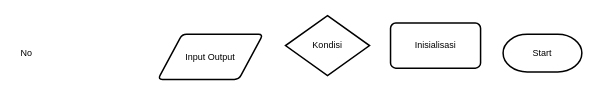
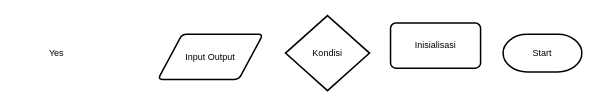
node "Kondisi": size 84x60 -> 84x75
node "No": removed
node "Yes": added
